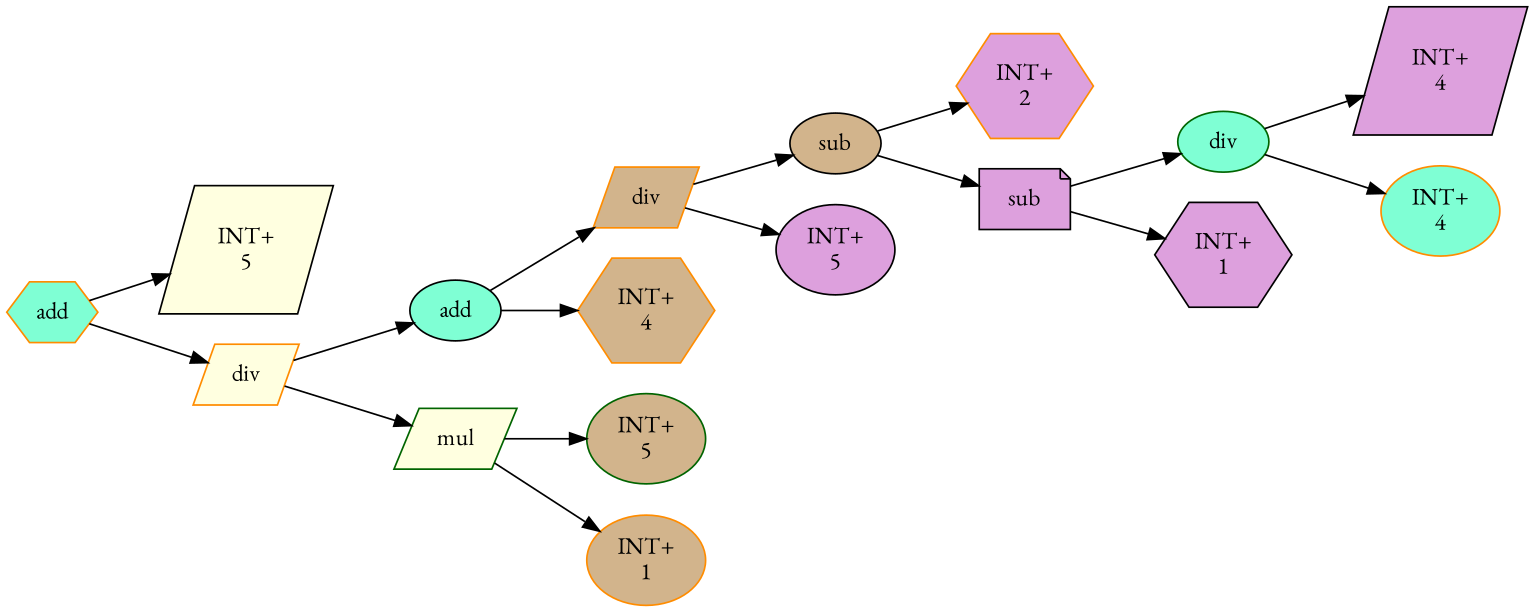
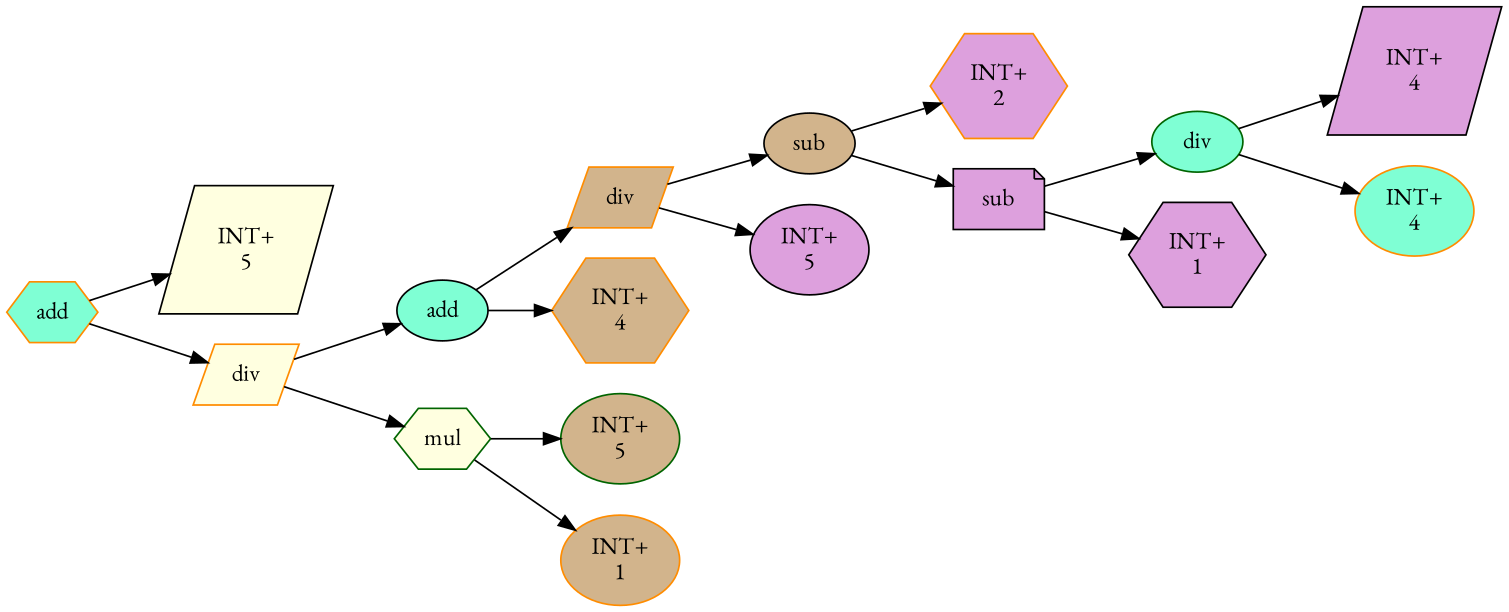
node "mul": shape parallelogram -> hexagon
